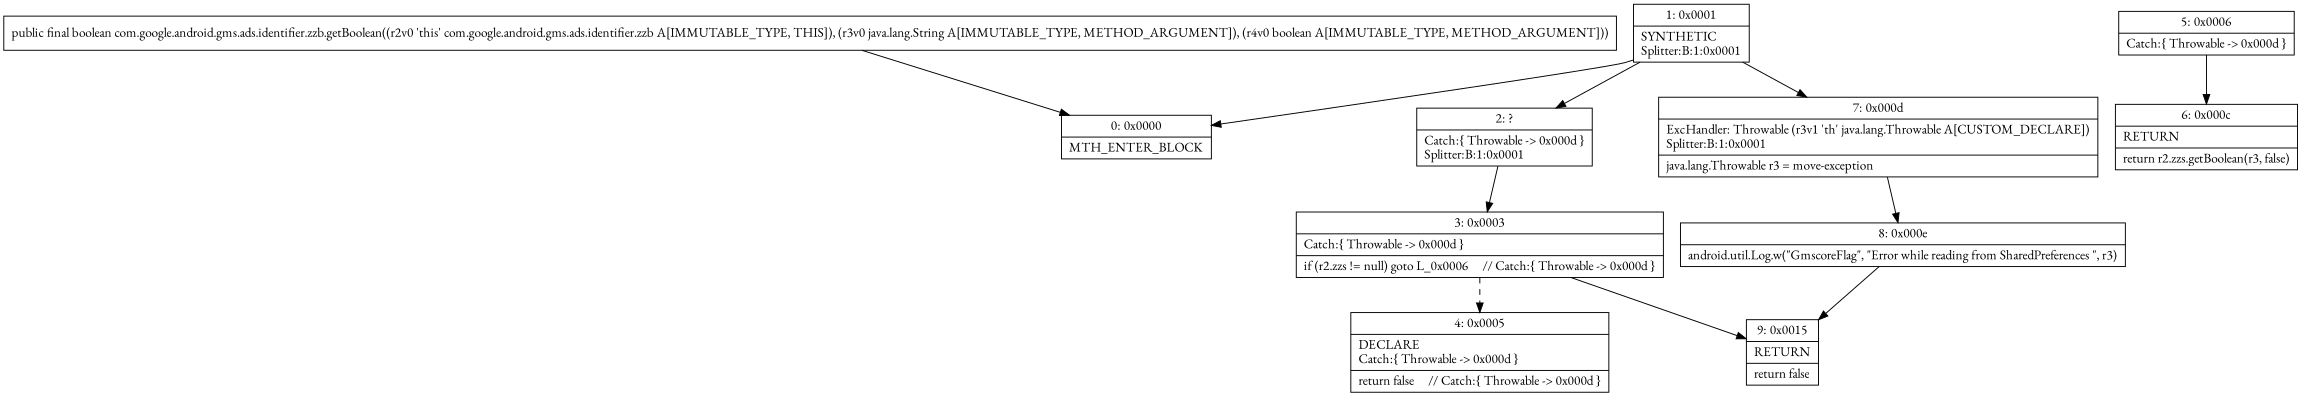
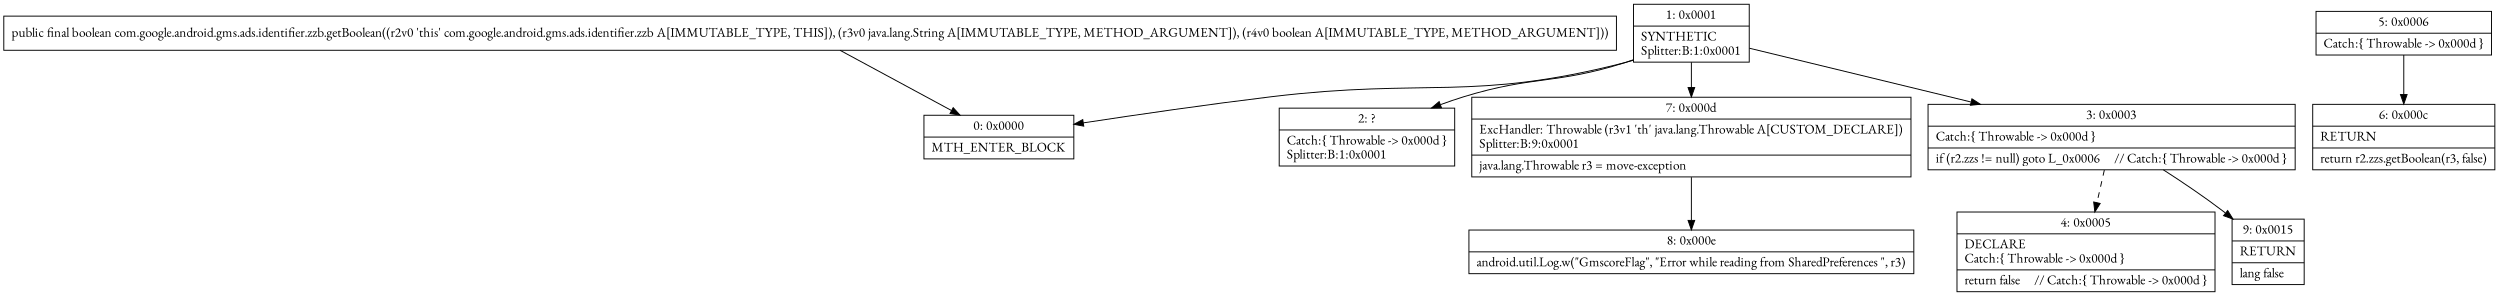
node "7: 0x000d": text "Splitter:B:1:0x0001" -> "Splitter:B:9:0x0001"
edge "2: ?" -> "3: 0x0003": now "1: 0x0001" -> "3: 0x0003"
edge "8: 0x000e" -> "9: 0x0015": removed
node "9: 0x0015": text "return false" -> "lang false"
